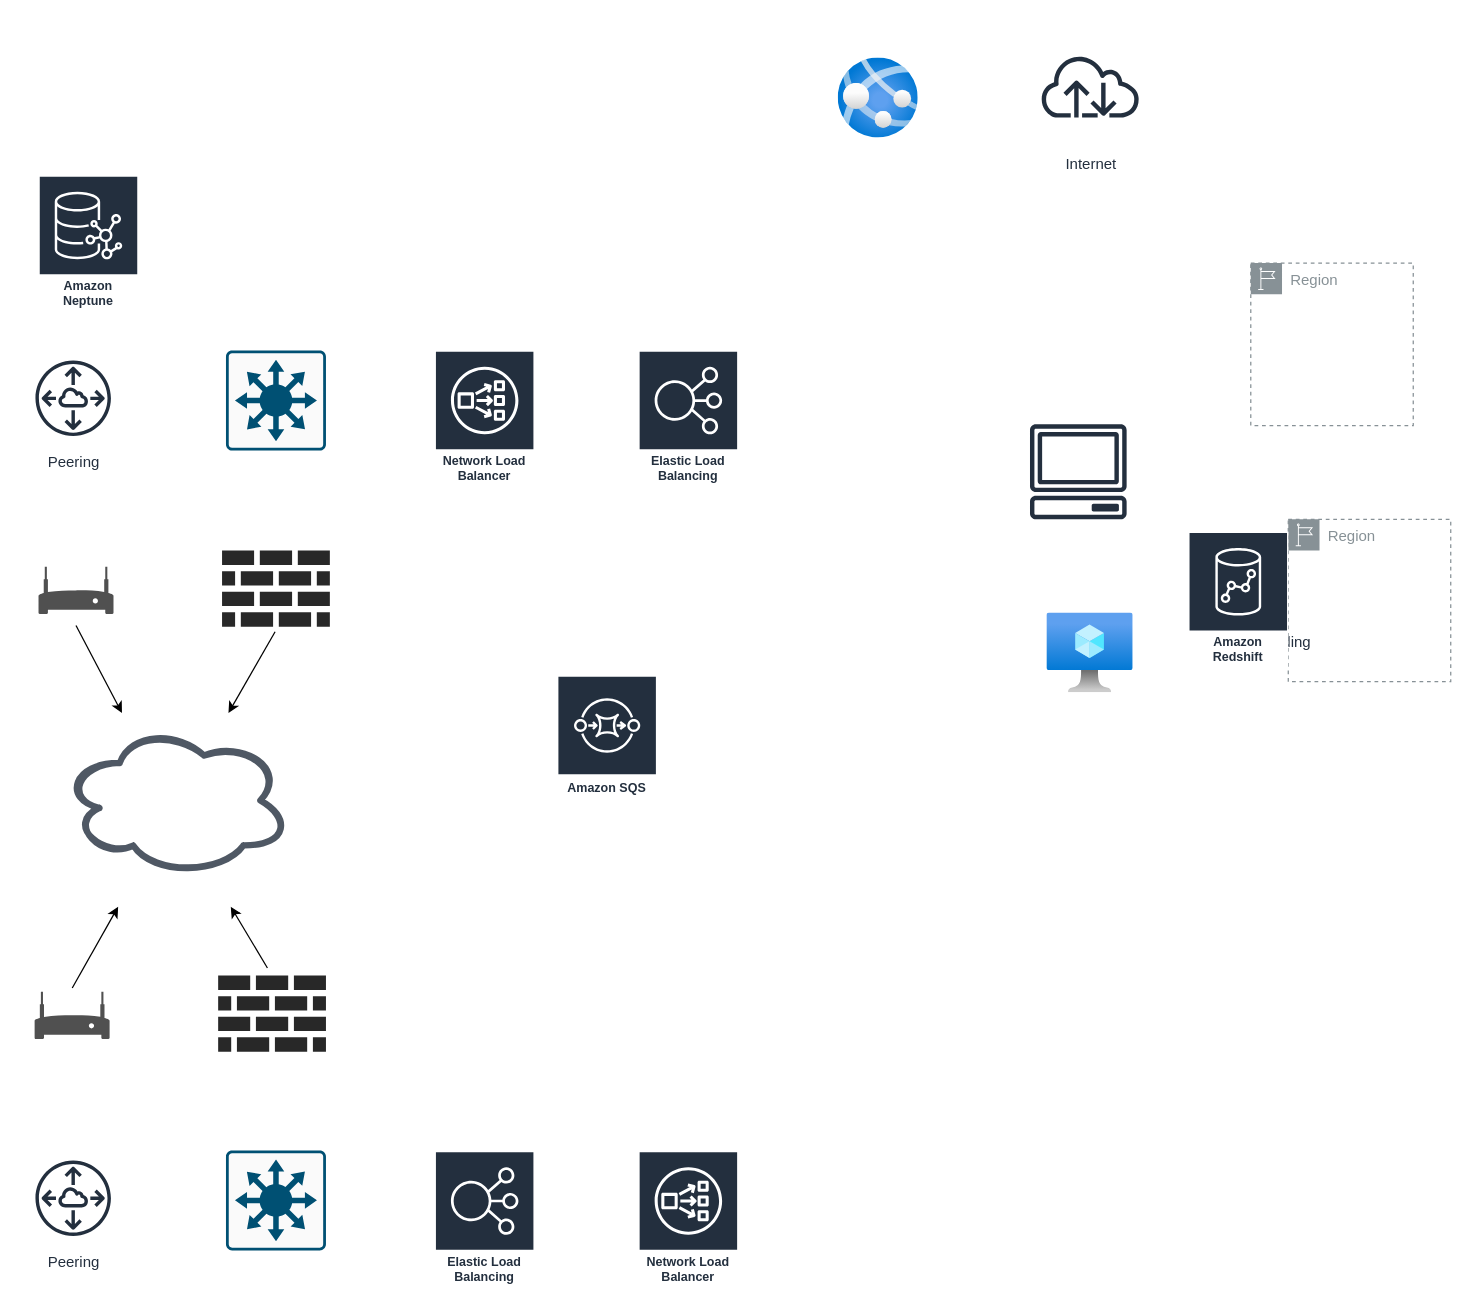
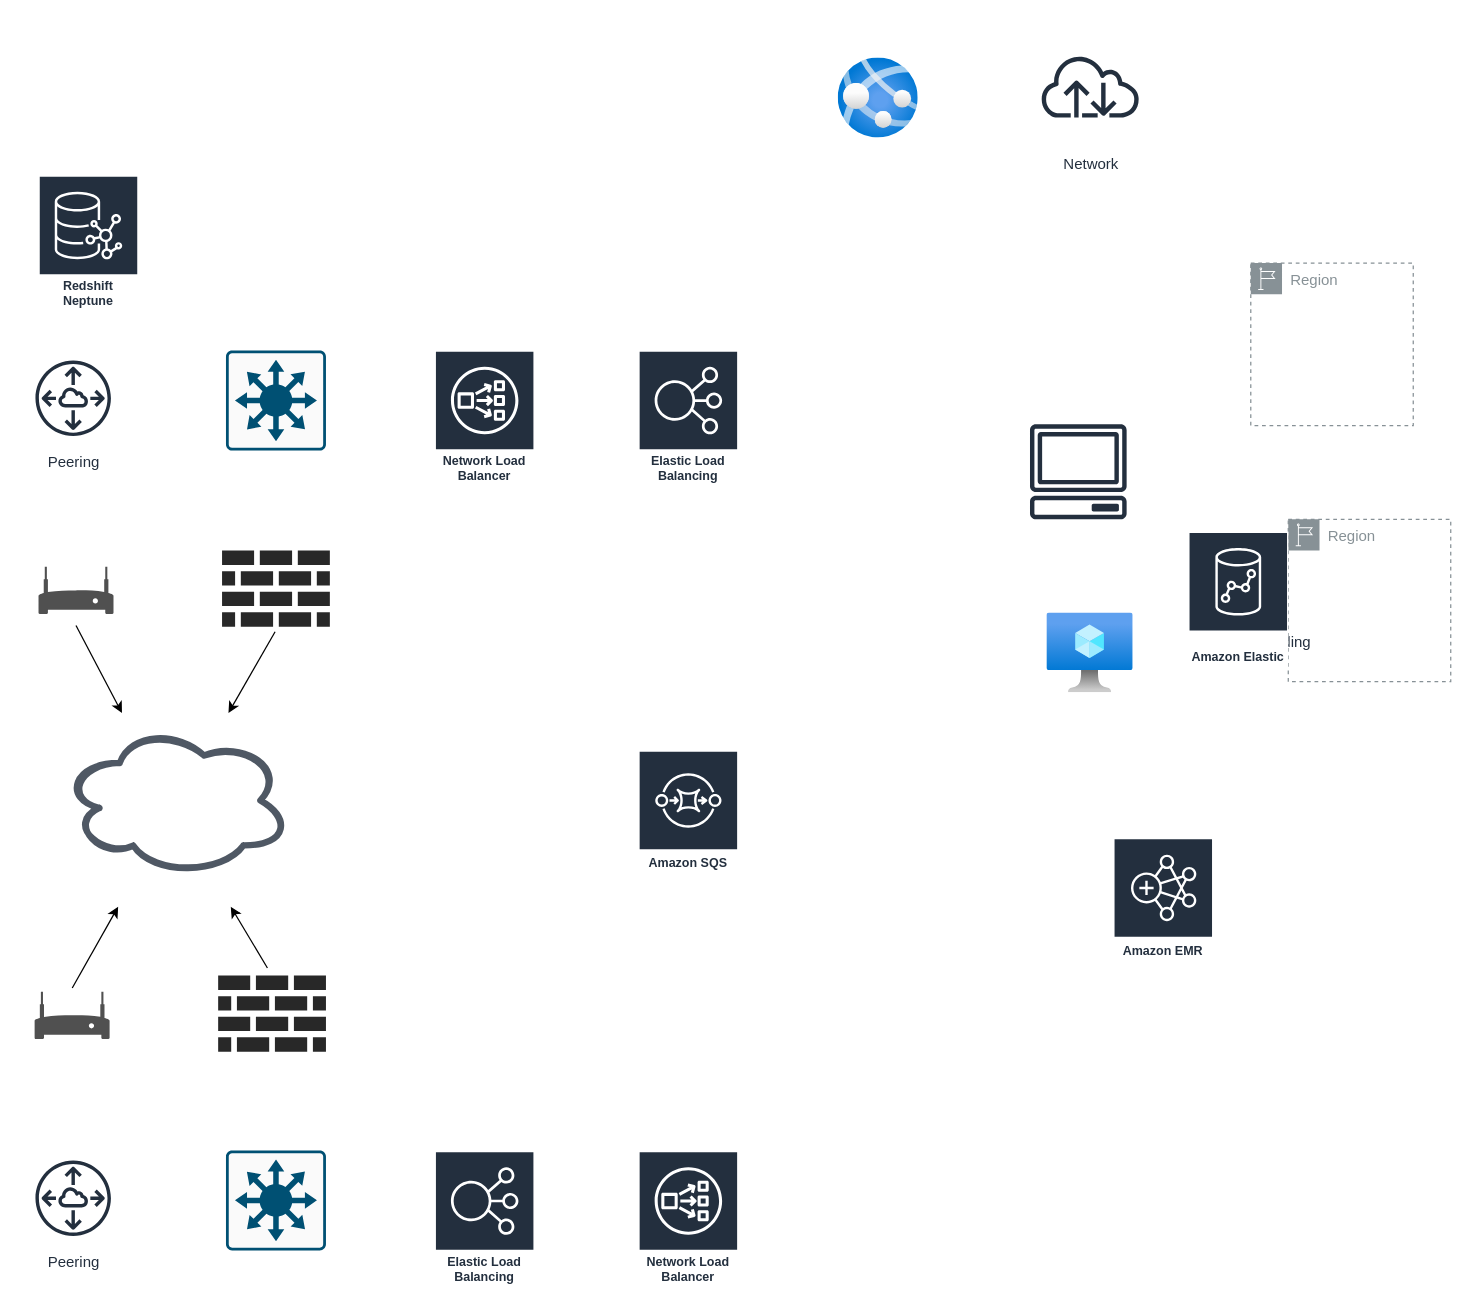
node "Internet": label "Internet" -> "Network"
node "Amazon Neptune": label "Amazon Neptune" -> "Redshift Neptune"
node "Amazon Redshift": label "Amazon Redshift" -> "Amazon Elastic"
node "Amazon SQS": moved (607, 738) -> (688, 813)
node "Amazon EMR": added
